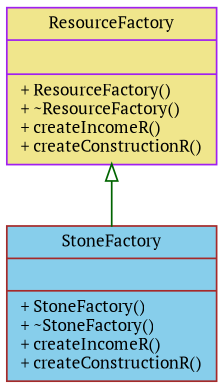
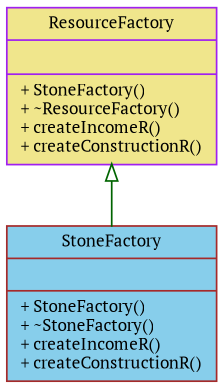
node "ResourceFactory": text "+ ResourceFactory()" -> "+ StoneFactory()"
